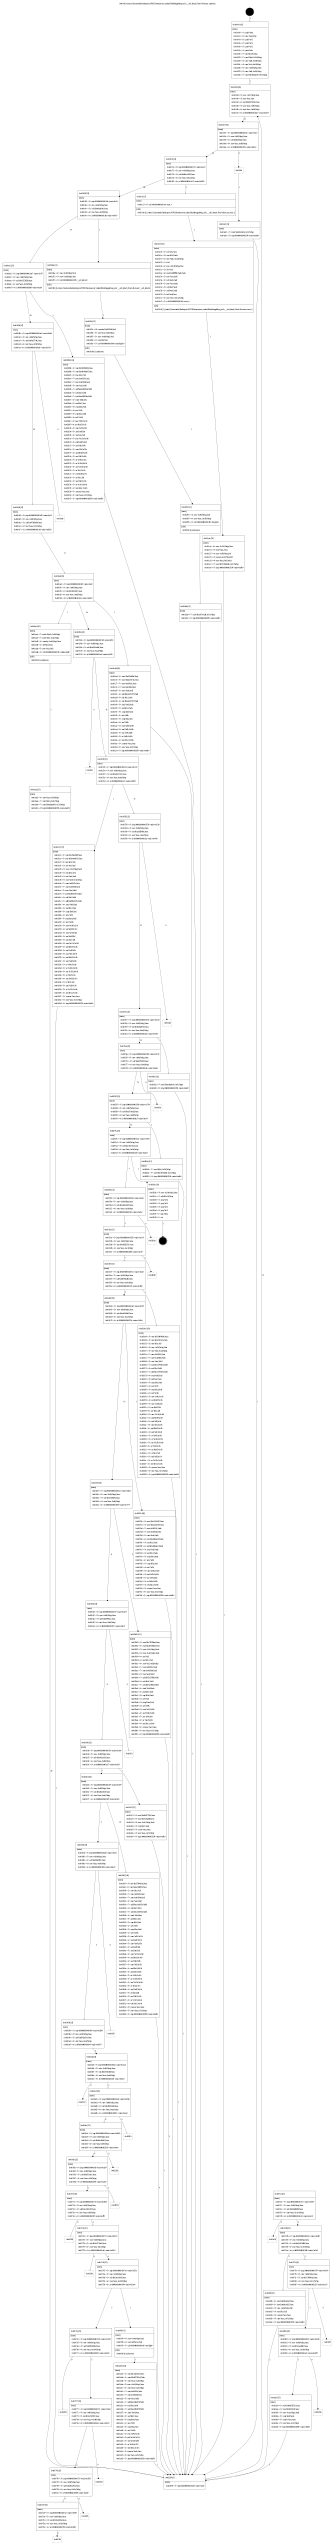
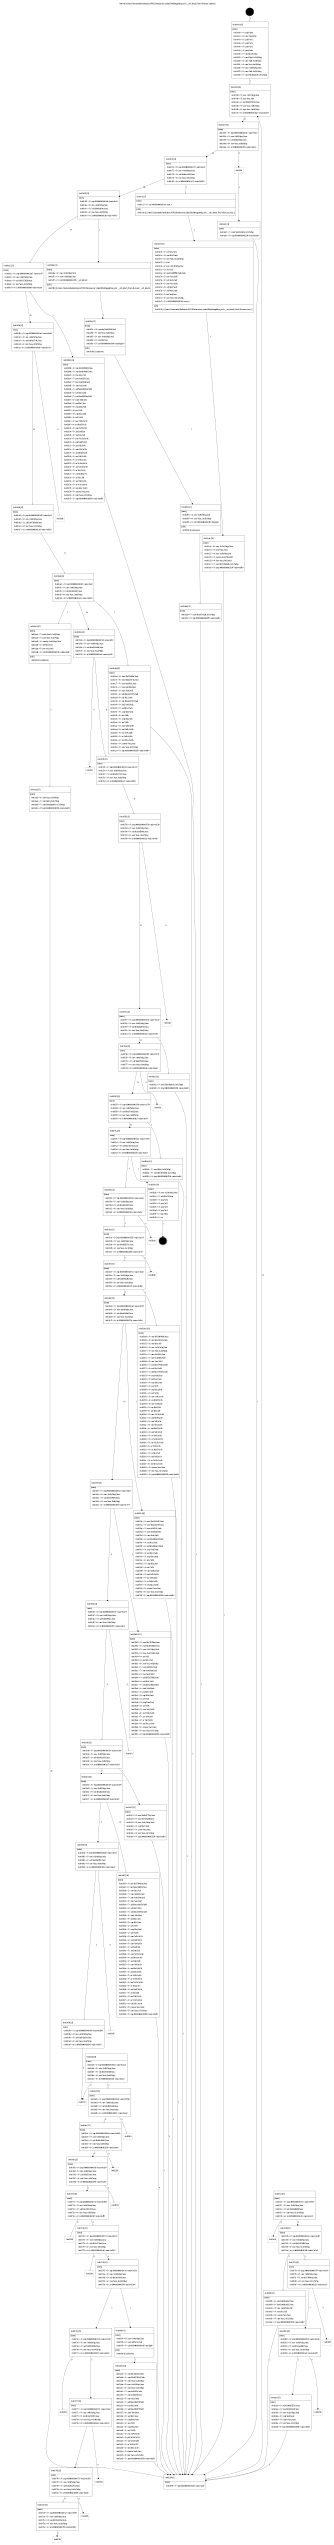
node "0x401cc5 [157]": removed
edge "0x401696 [25]" -> "0x4016af [25]": now "0x401696 [25]" -> "0x402231"
